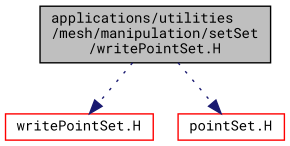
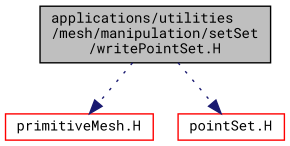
node "writePointSet.H": label "writePointSet.H" -> "primitiveMesh.H"
